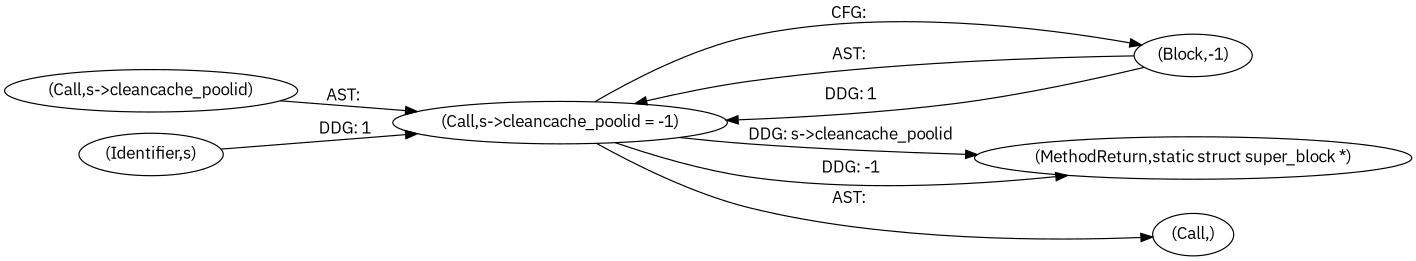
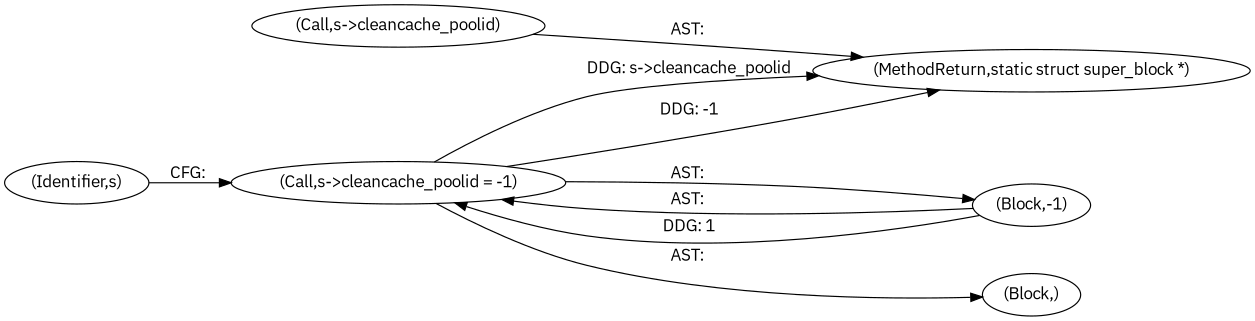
edge "(Call,s->cleancache_poolid = -1)" -> "(Block,-1)": label "CFG: " -> "AST: "
edge "(Call,s->cleancache_poolid)" -> "(Call,s->cleancache_poolid = -1)": now "(Call,s->cleancache_poolid)" -> "(MethodReturn,static struct super_block *)"
edge "(Identifier,s)" -> "(Call,s->cleancache_poolid = -1)": label "DDG: 1" -> "CFG: "
node "(Call,)": label "(Call,)" -> "(Block,)"
